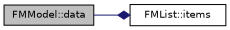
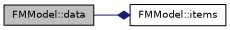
node "FMList::items": label "FMList::items" -> "FMModel::items"
